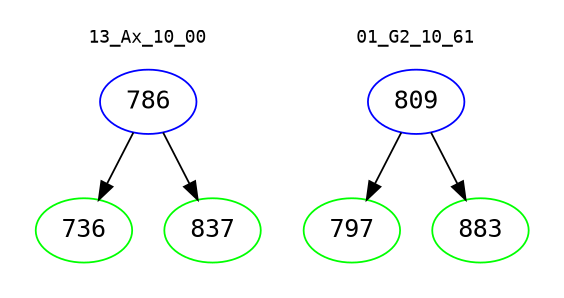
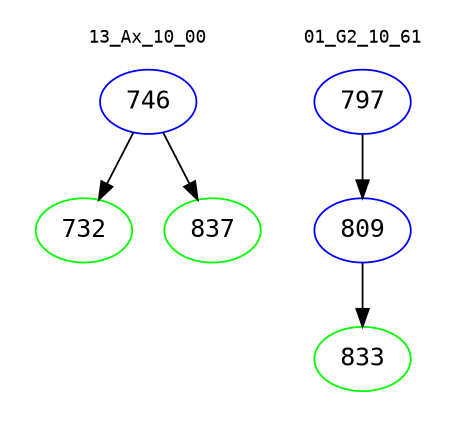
node "786": label "786" -> "746"
edge "809" -> "797": reversed
node "736": label "736" -> "732"
node "797": color green -> blue
node "883": label "883" -> "833"
